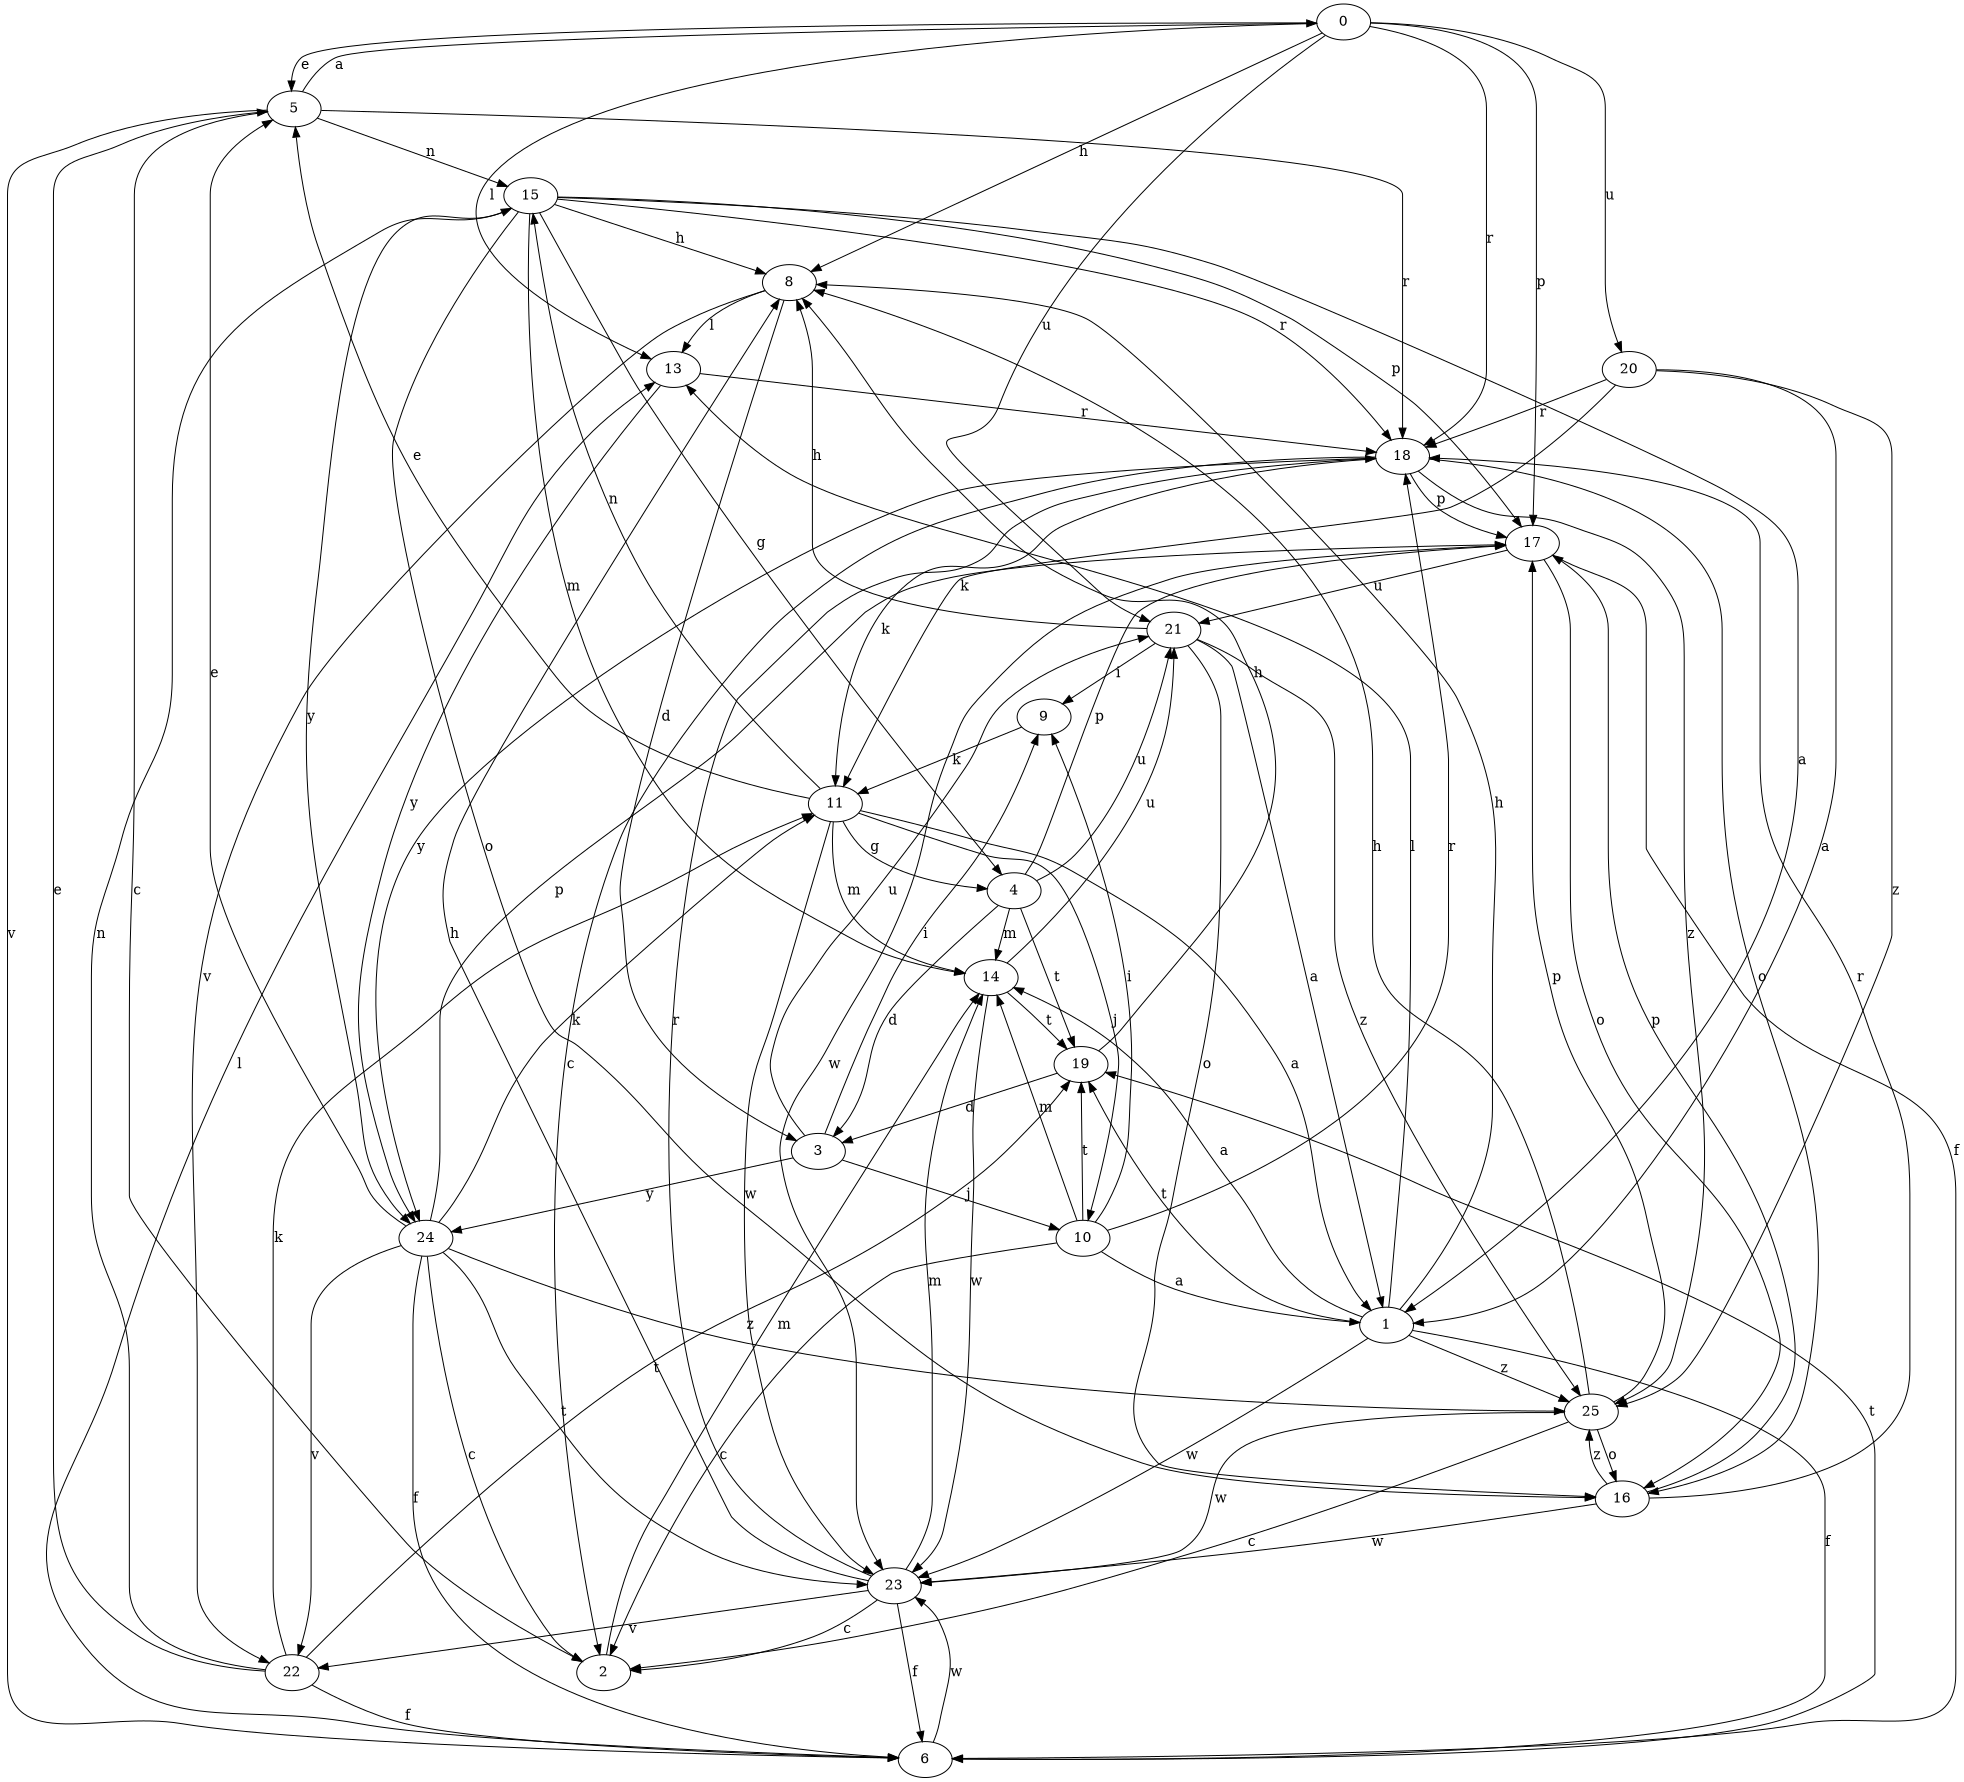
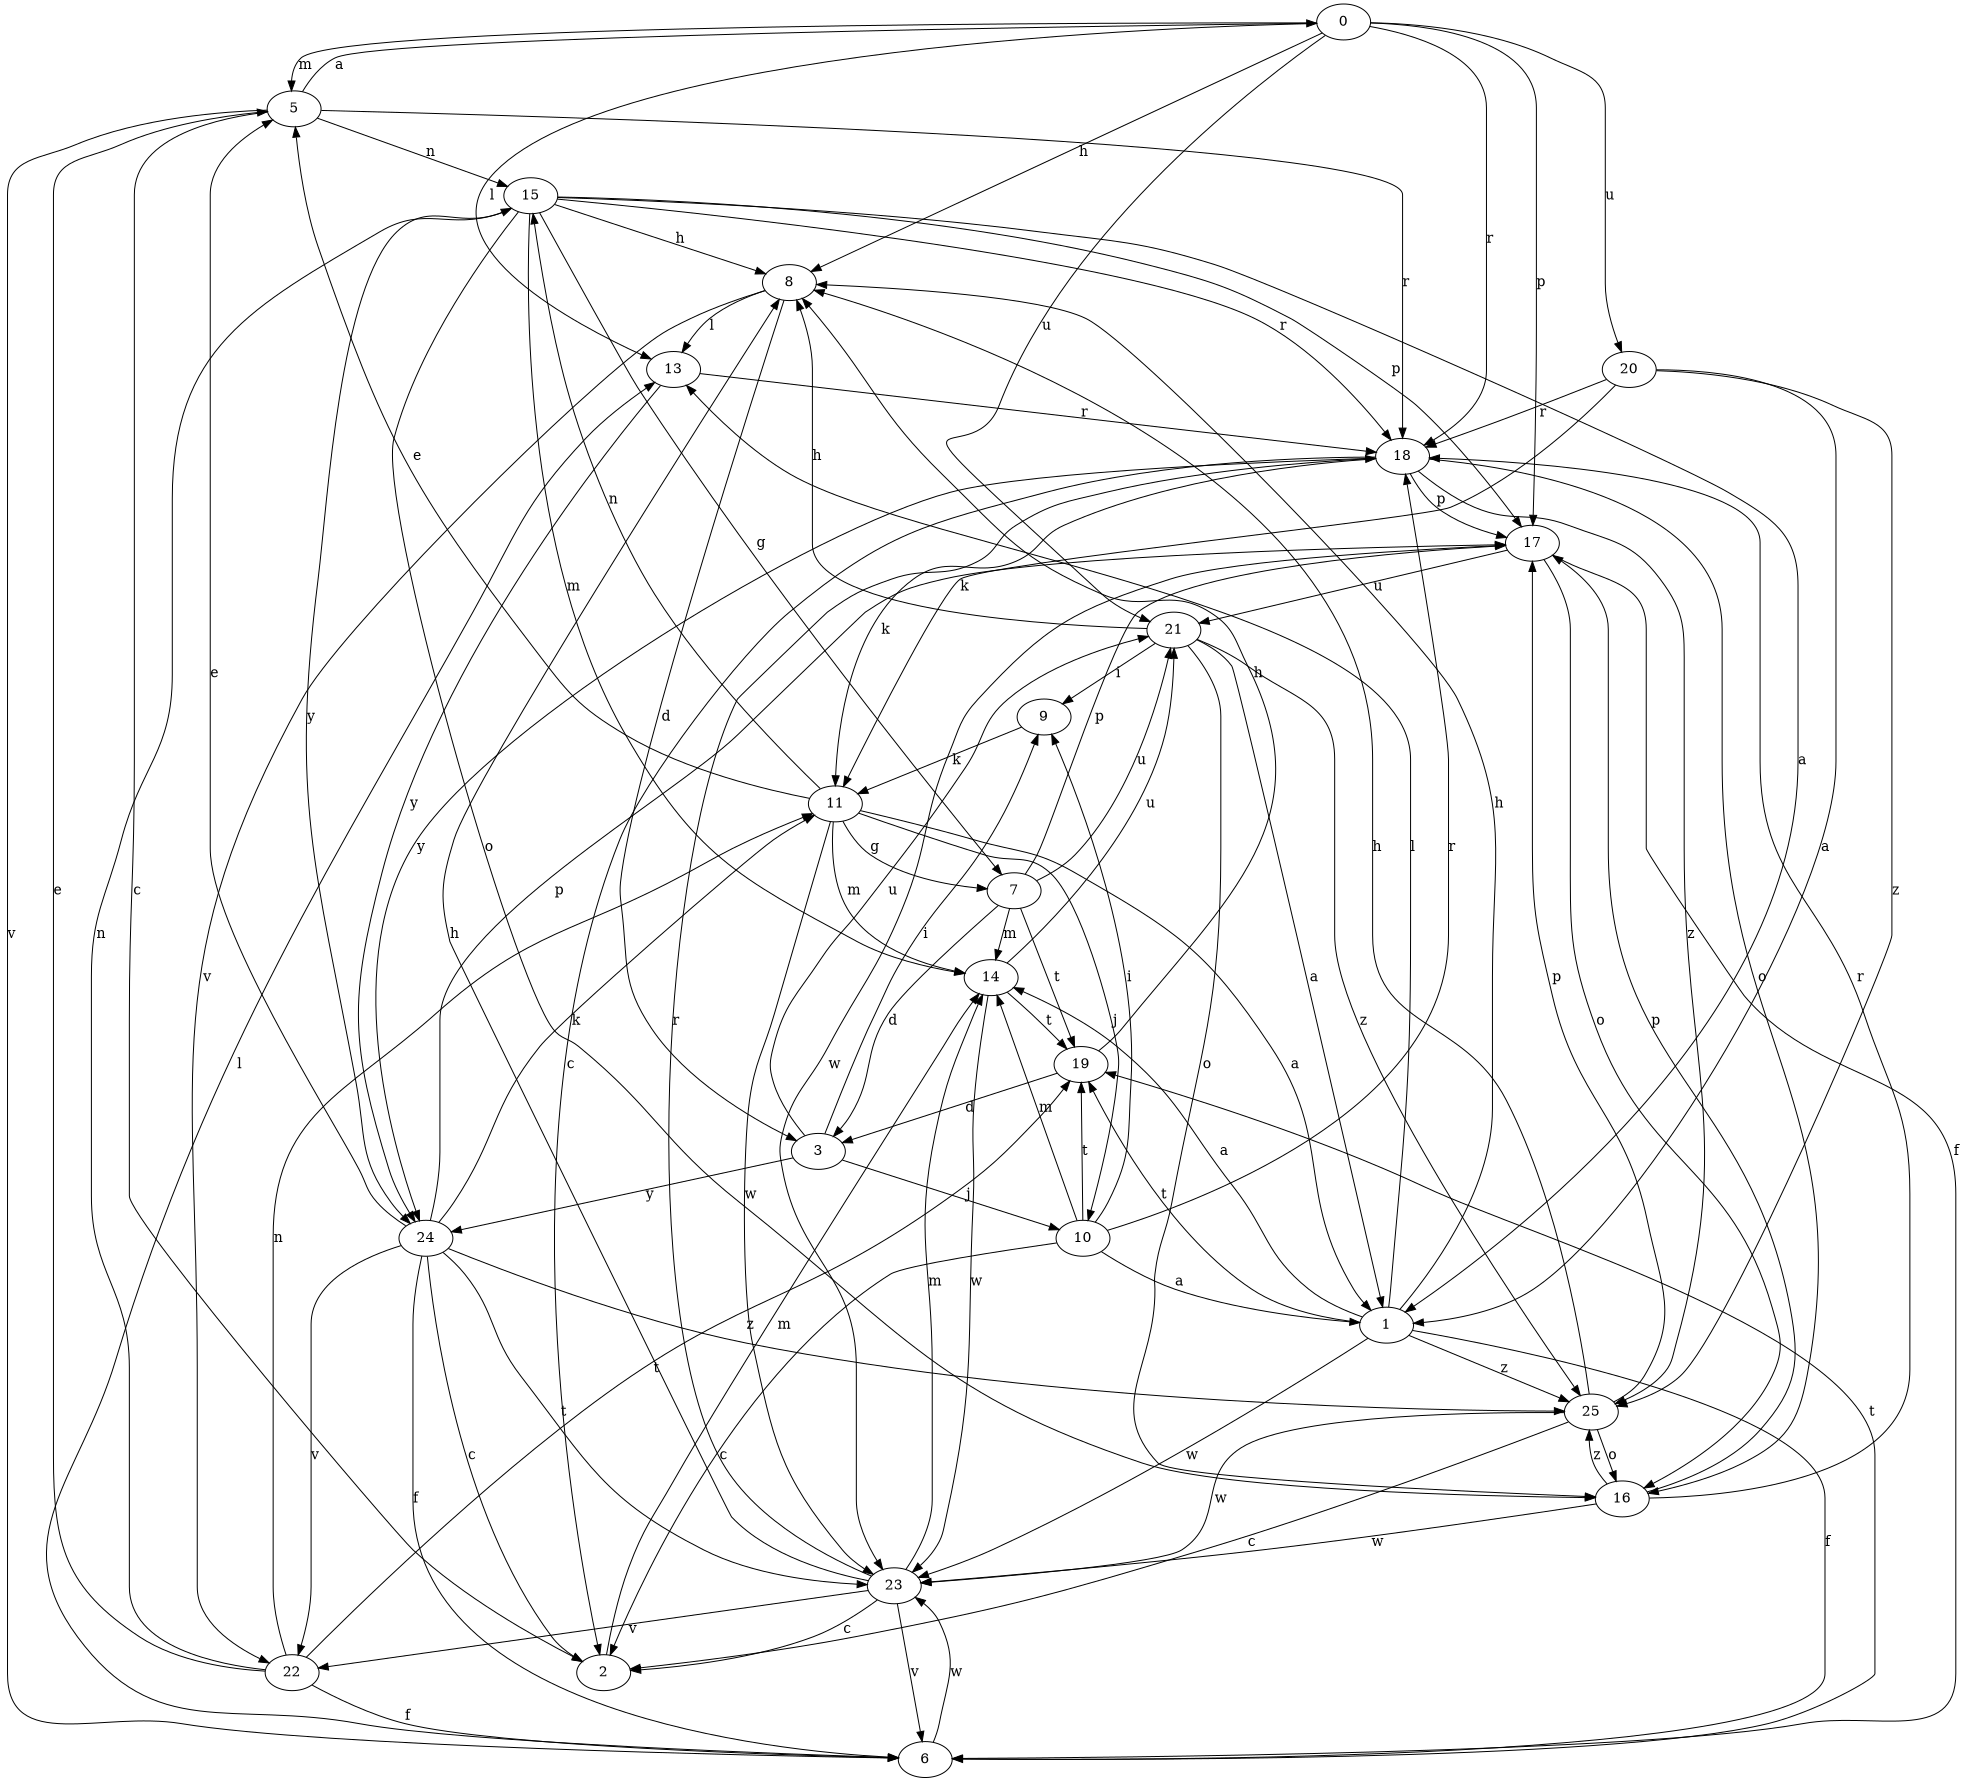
edge "0" -> "5": label "e" -> "m"
node "4": label "4" -> "7"
edge "22" -> "11": label "k" -> "n"
edge "23" -> "6": label "f" -> "v"
